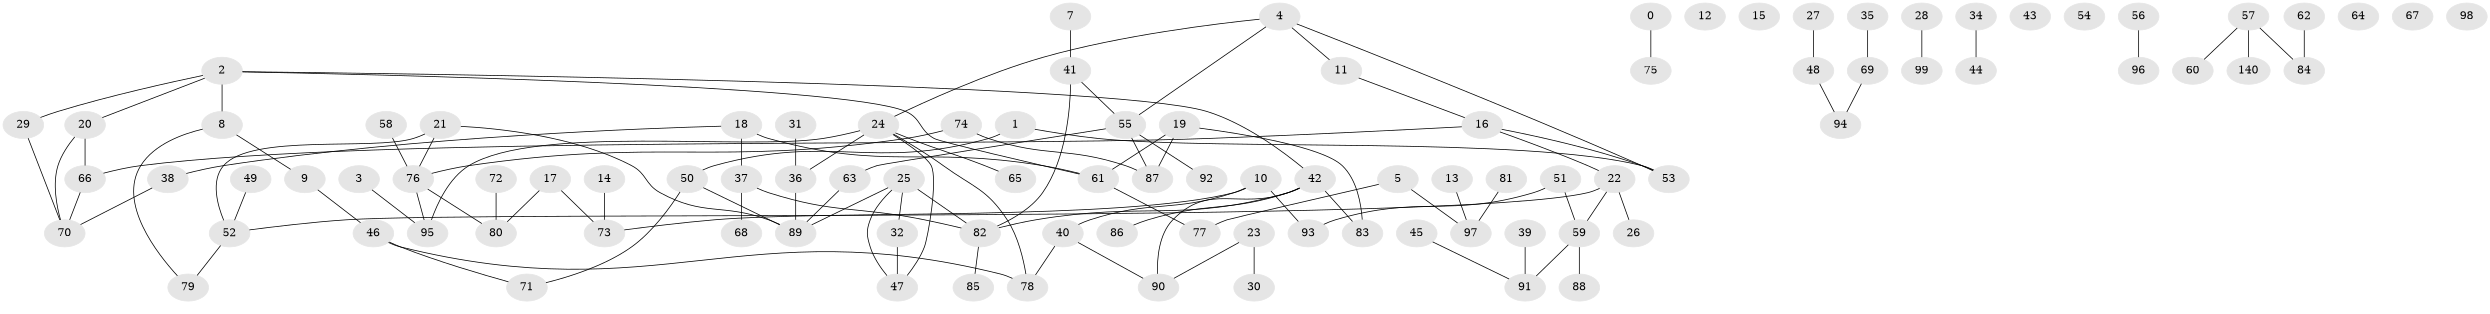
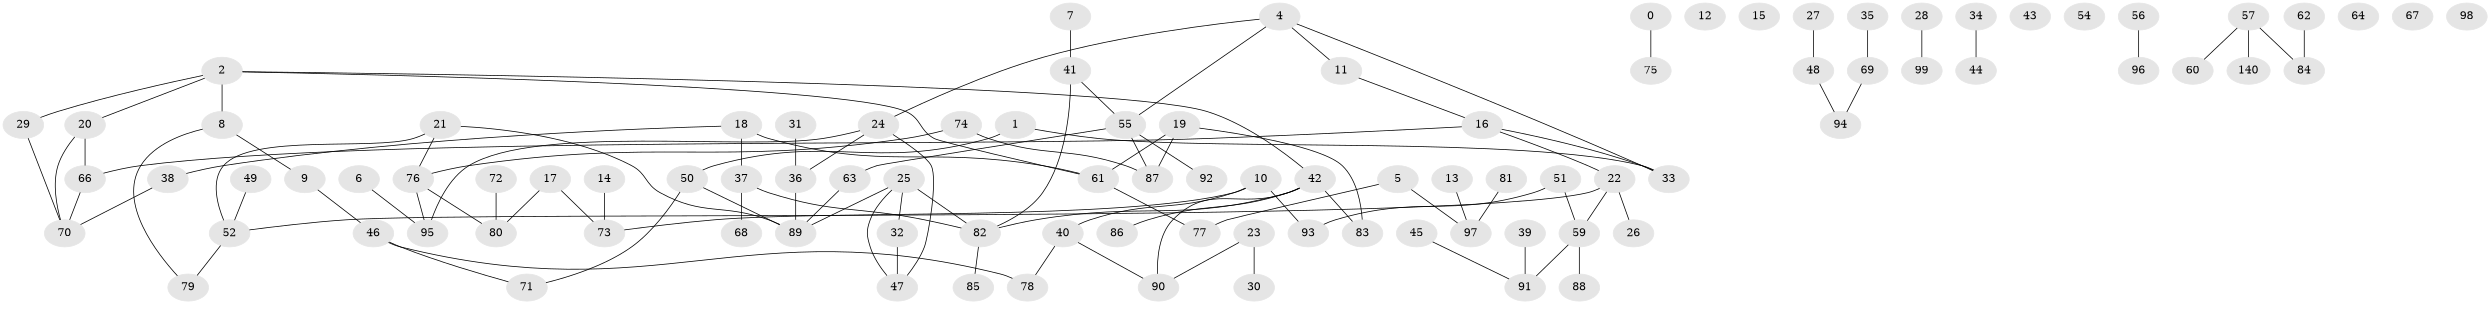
node "58": removed
node "3": label "3" -> "6"
node "65": removed
node "53": label "53" -> "33"
edge "24" -- "78": removed
